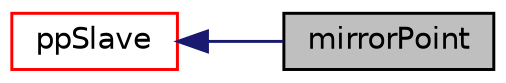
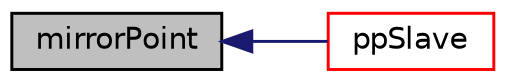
edge "mirrorPoint" -> "ppSlave": reversed
